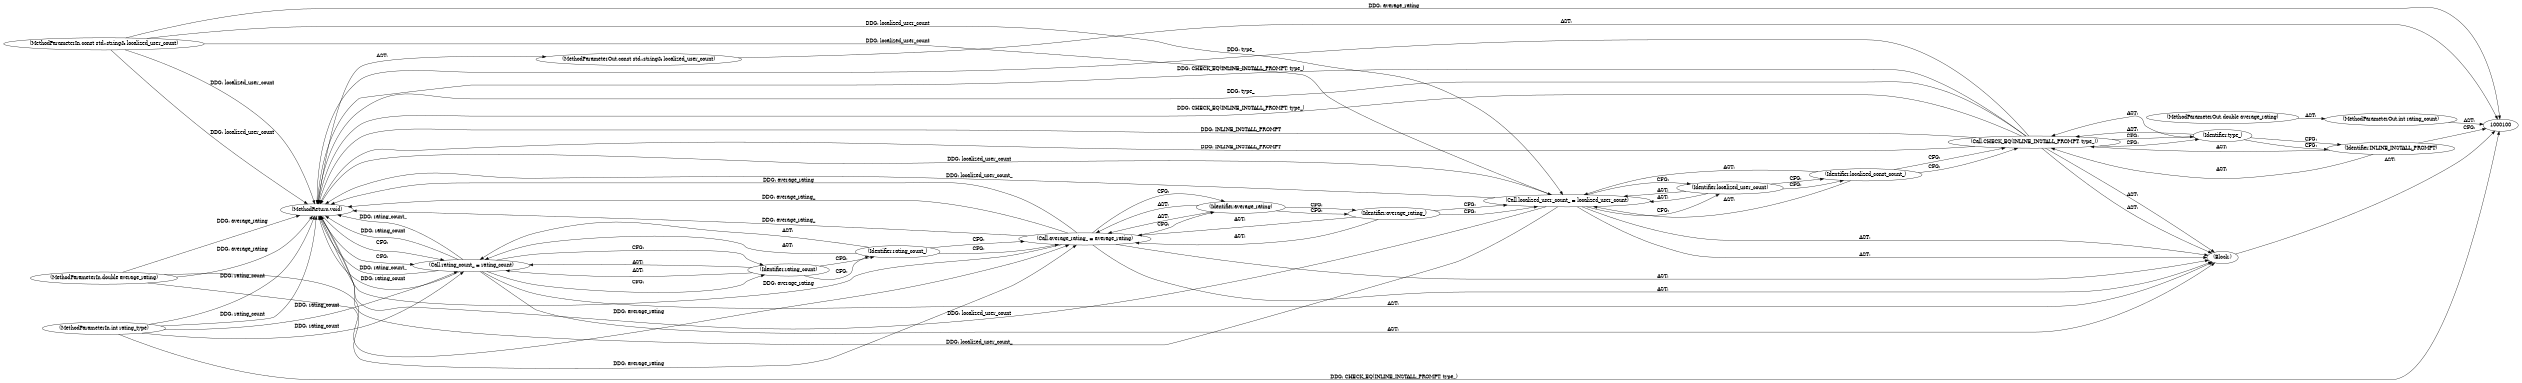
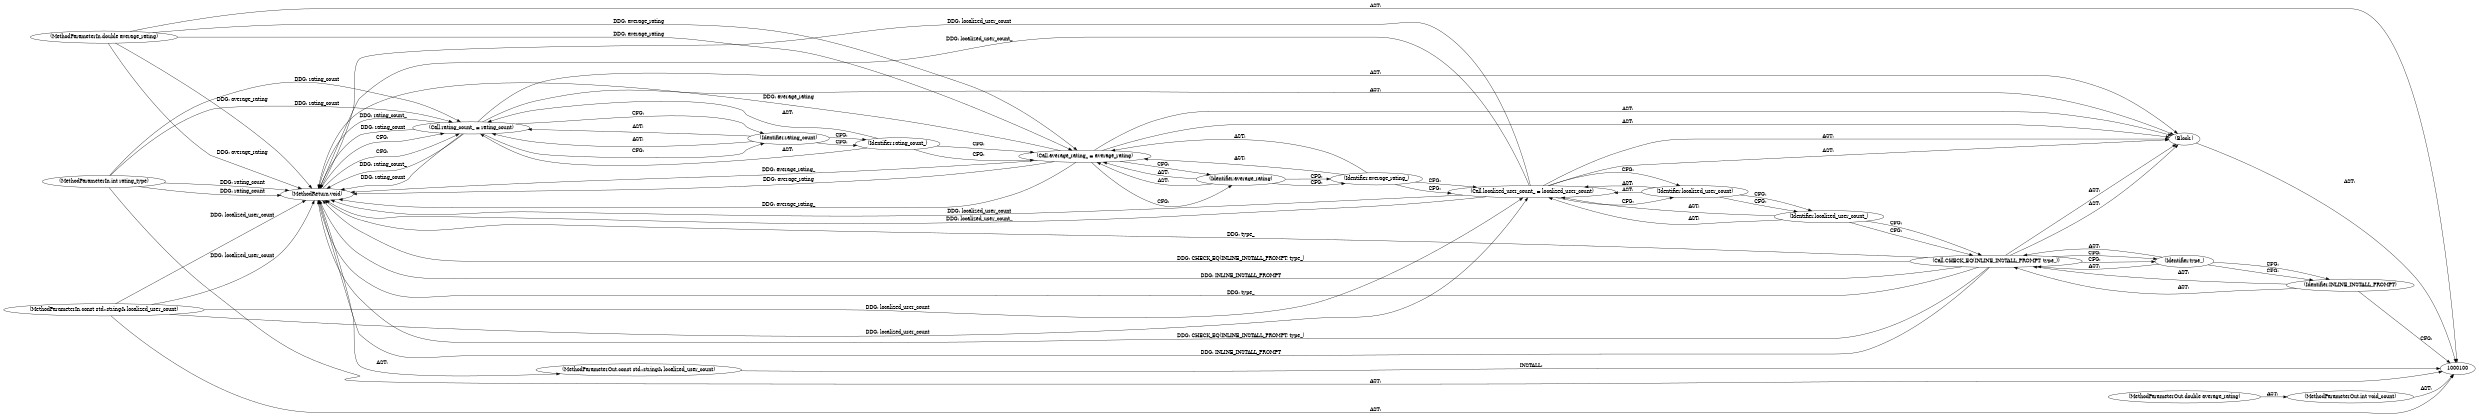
edge "(MethodParameterIn,const std::string& localized_user_count)" -> "1000100": label "DDG: average_rating" -> "AST: "
edge "(MethodParameterIn,double average_rating)" -> "1000100": added, label "AST:"
edge "(MethodParameterOut,const std::string& localized_user_count)" -> "1000100": label "AST: " -> "INSTALL: "
node "(MethodParameterOut,int rating_count)": label "(MethodParameterOut,int rating_count)" -> "(MethodParameterOut,int void_count)"
node "(Identifier,localized_const_count_)": label "(Identifier,localized_const_count_)" -> "(Identifier,localized_user_count_)"
edge "(MethodParameterIn,int rating_type)" -> "1000100": label "DDG: CHECK_EQ(INLINE_INSTALL_PROMPT, type_)" -> "AST: "
